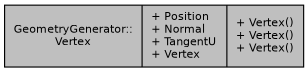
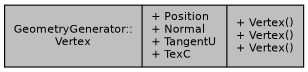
node "GeometryGenerator::": text "+ Vertex" -> "+ TexC"
